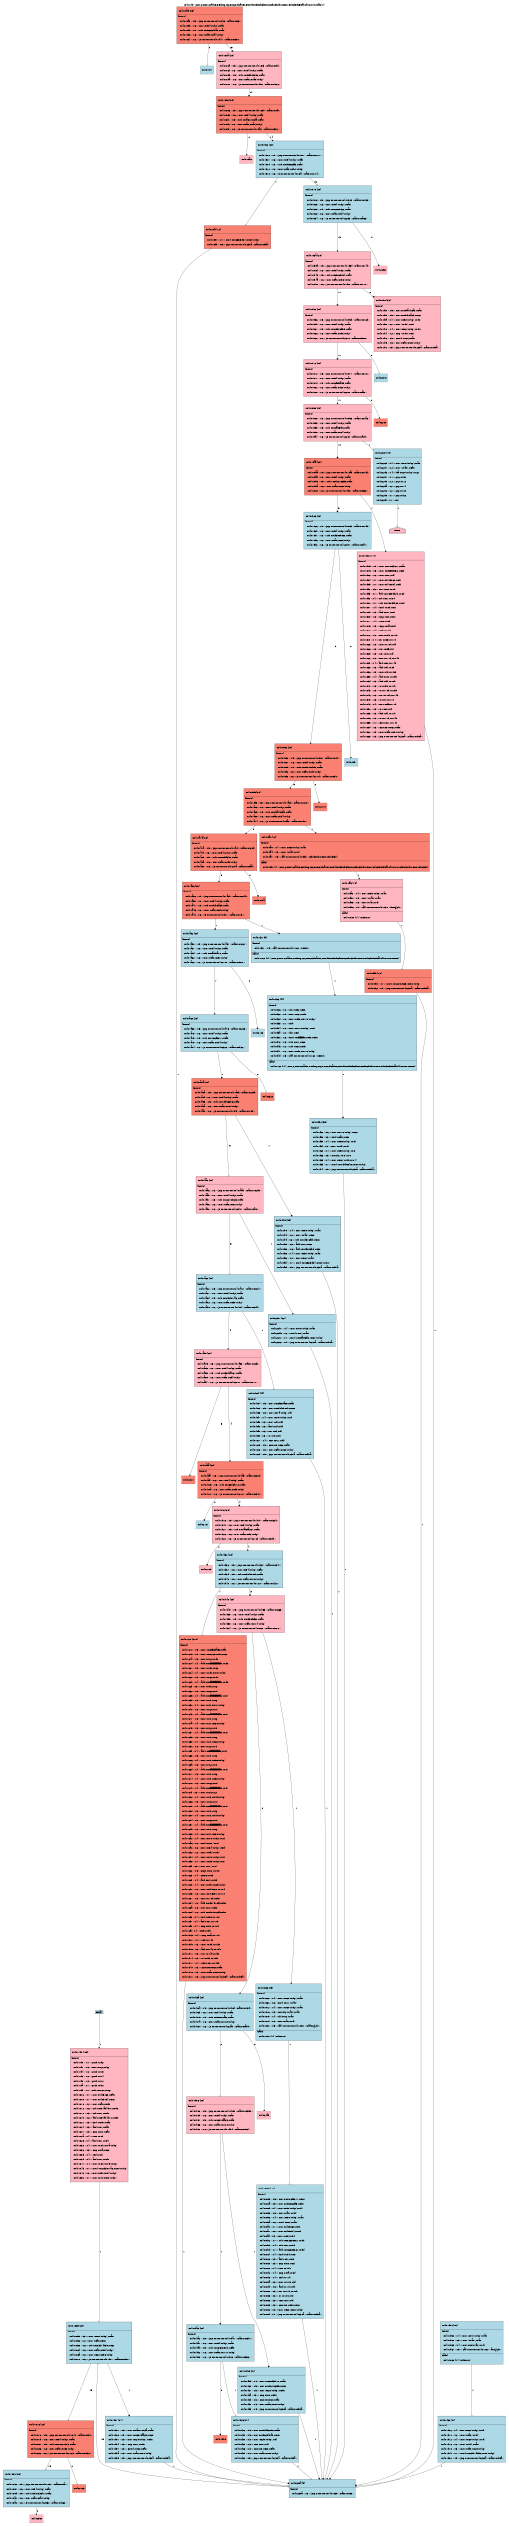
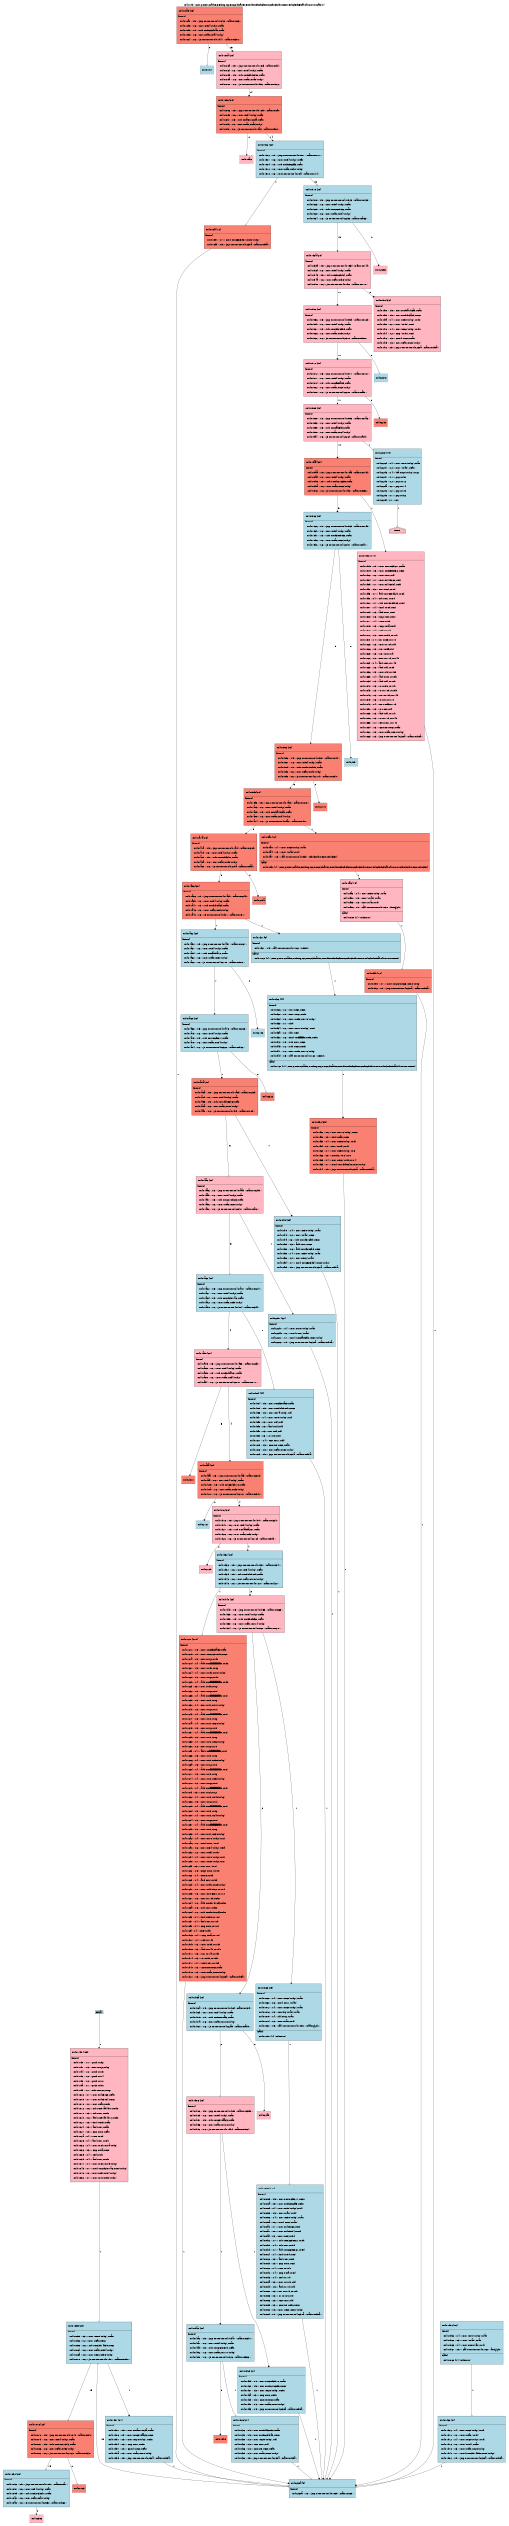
node "0x401f52 [39]": fillcolor lightblue -> salmon
